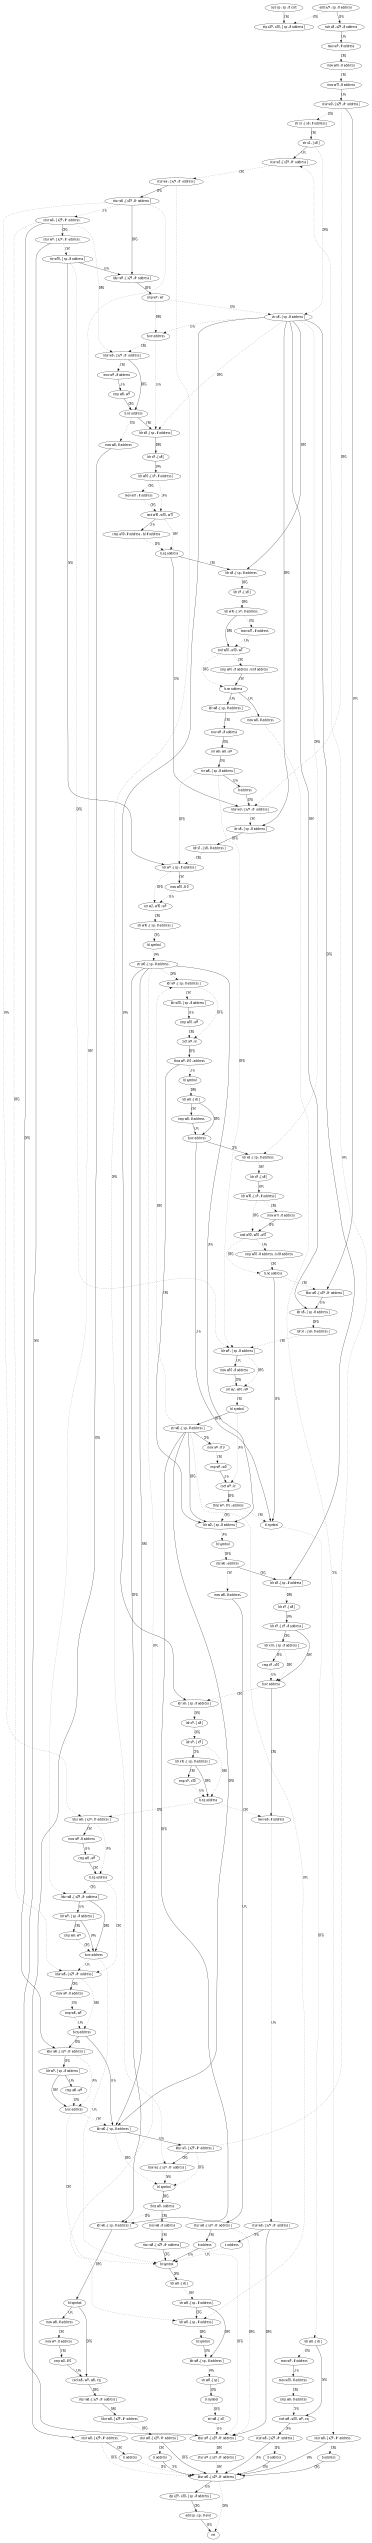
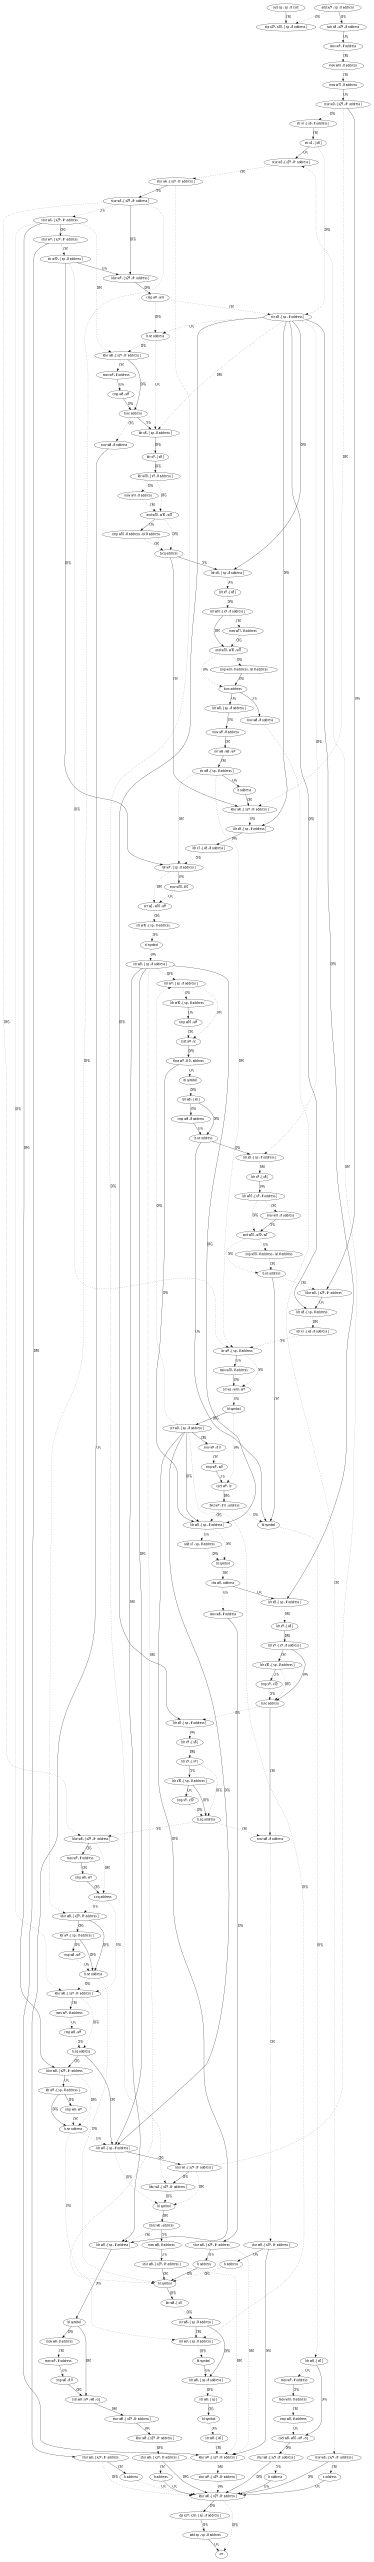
node "add x1 , sp , # address": added
node "add sp , sp , # and": label "add sp , sp , # and" -> "add sp , sp , # address"
